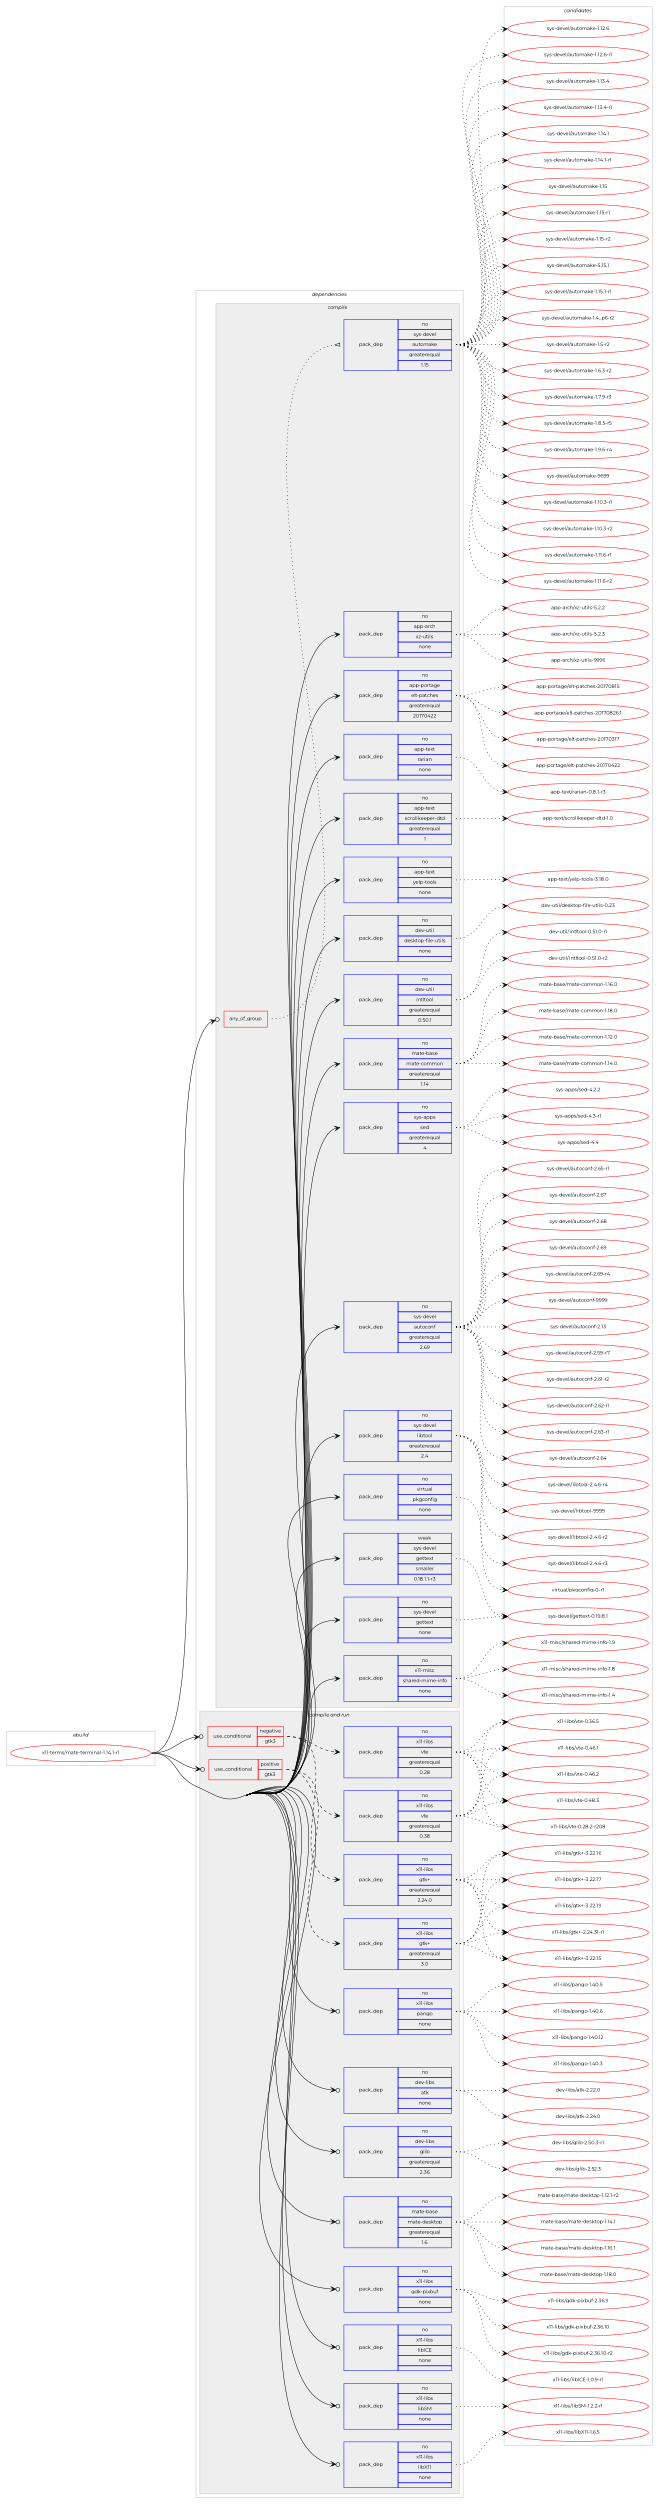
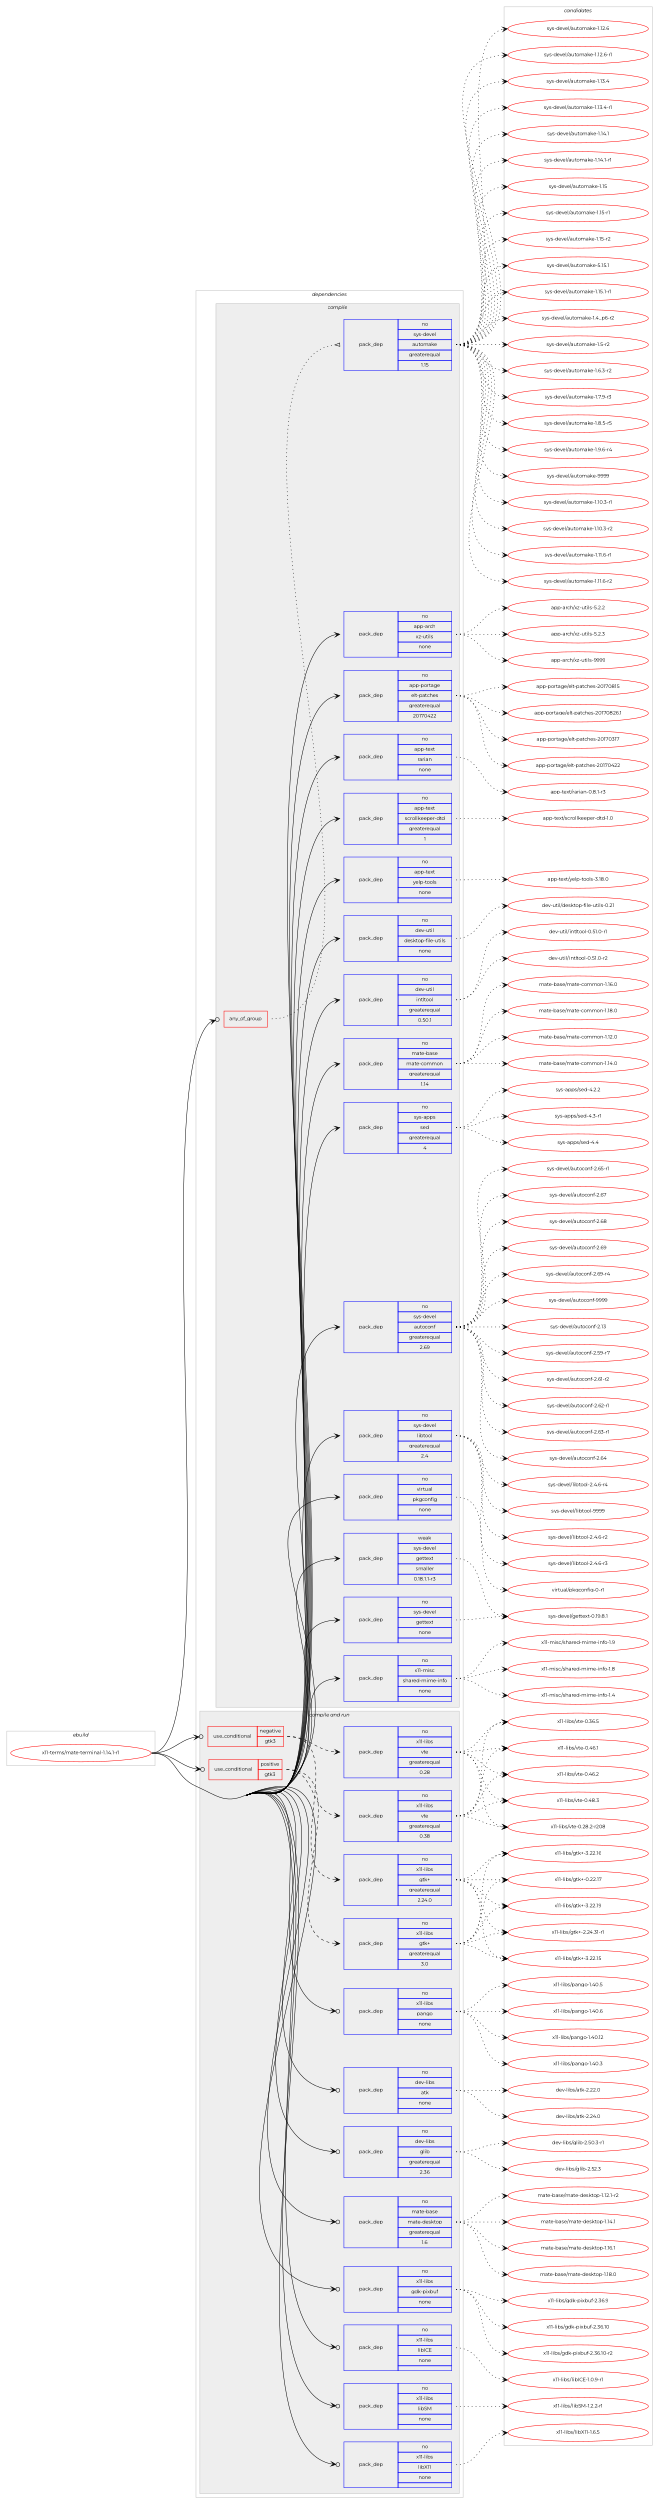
node "sys-devel/automake-9699": label "sys-devel/automake-9699" -> "sys-devel/automake-9999"
node "dev-util/desktop-file-utils-0.23": label "dev-util/desktop-file-utils-0.23" -> "dev-util/desktop-file-utils-0.21"
node "x11-libs/gtk+-3.22.17": label "x11-libs/gtk+-3.22.17" -> "x11-libs/gtk+-0.22.17"
